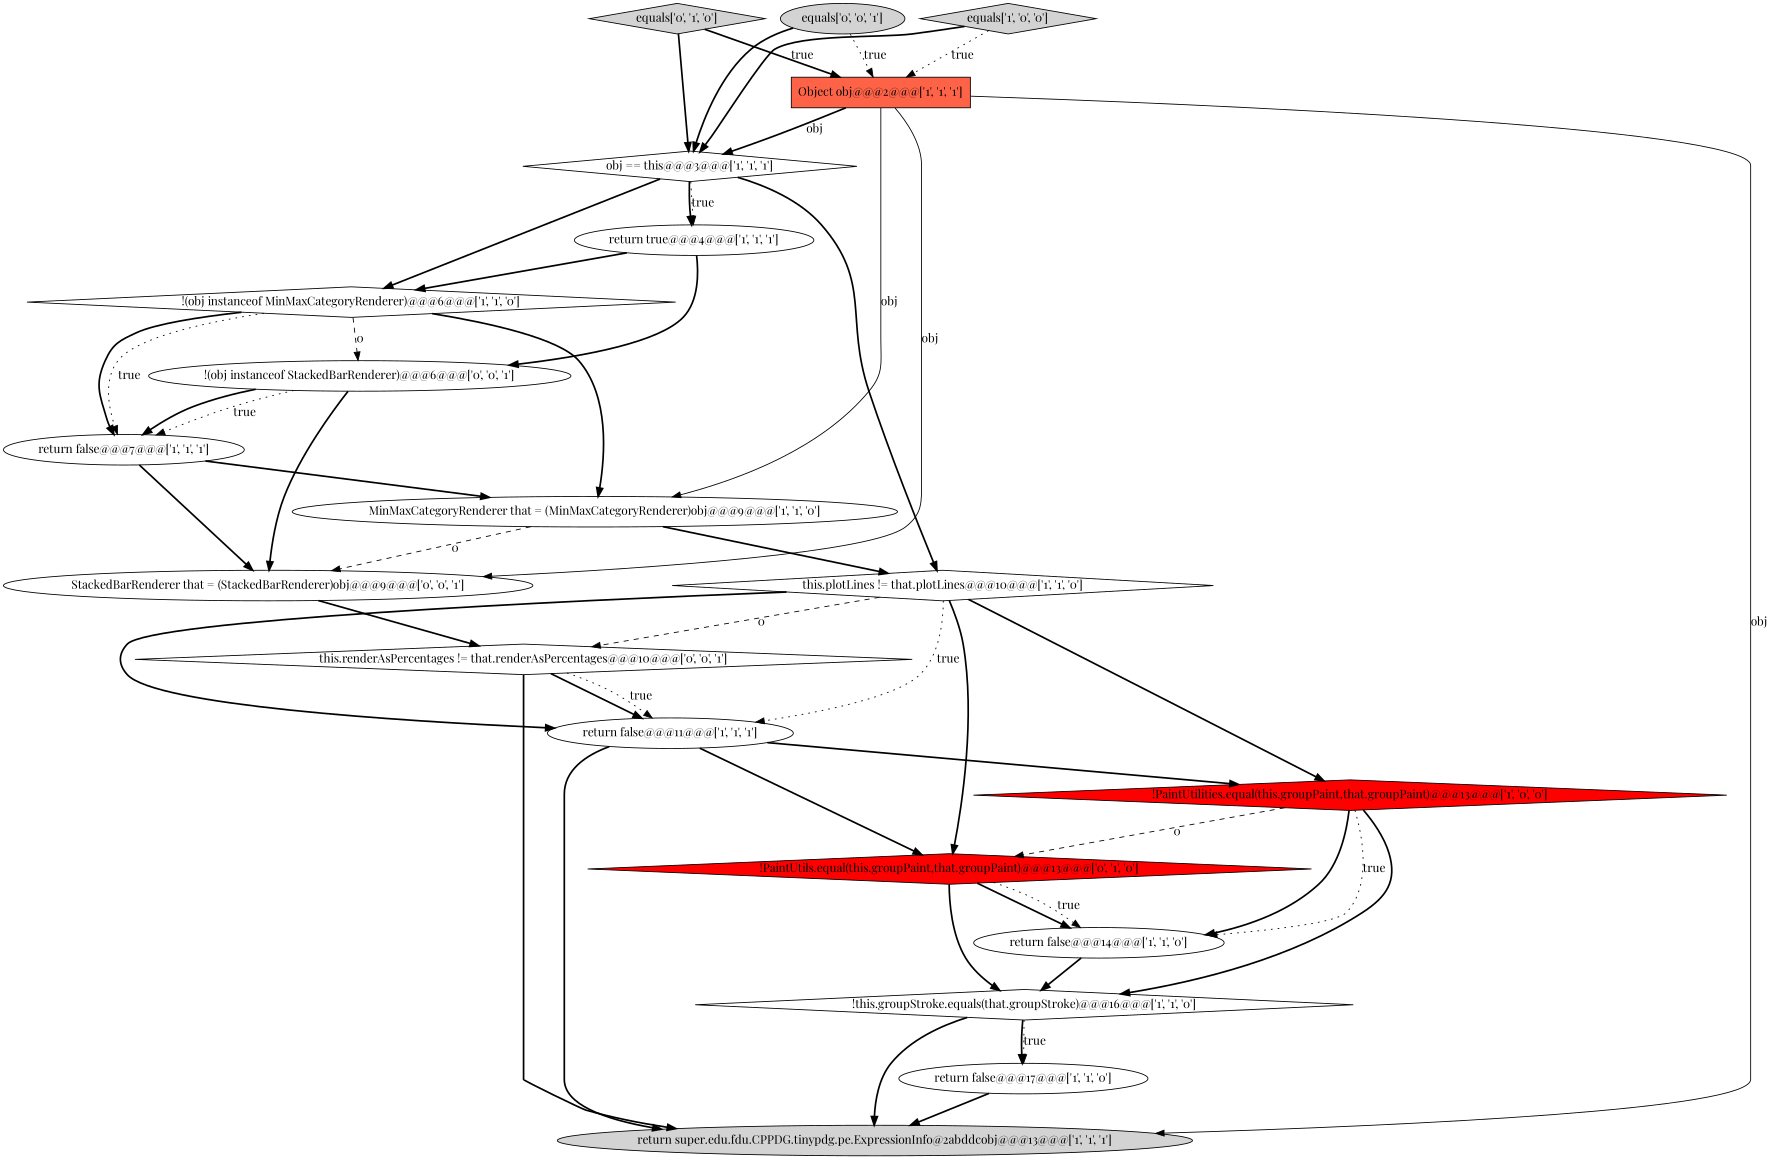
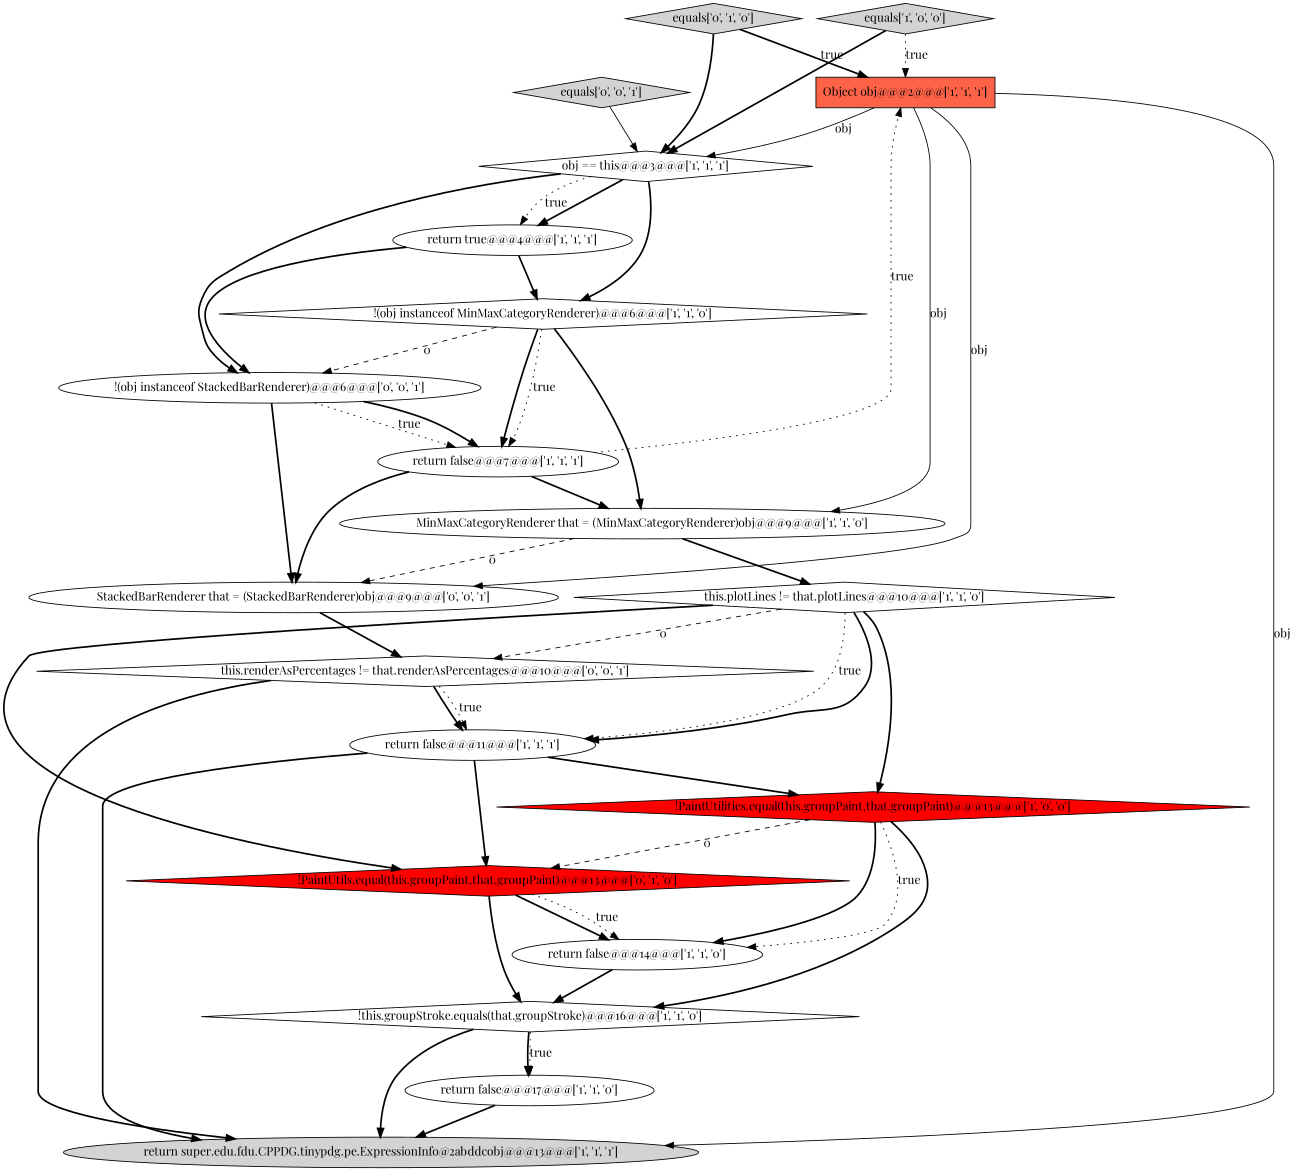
node "equals['0', '0', '1']": shape ellipse -> diamond
edge "equals['0', '0', '1']" -> "Object obj@@@2@@@['1', '1', '1']": now "return false@@@7@@@['1', '1', '1']" -> "Object obj@@@2@@@['1', '1', '1']"
edge "equals['0', '0', '1']" -> "obj == this@@@3@@@['1', '1', '1']": style bold -> solid
edge "Object obj@@@2@@@['1', '1', '1']" -> "obj == this@@@3@@@['1', '1', '1']": style bold -> solid
edge "obj == this@@@3@@@['1', '1', '1']" -> "this.plotLines != that.plotLines@@@10@@@['1', '1', '0']": now "obj == this@@@3@@@['1', '1', '1']" -> "!(obj instanceof StackedBarRenderer)@@@6@@@['0', '0', '1']"
